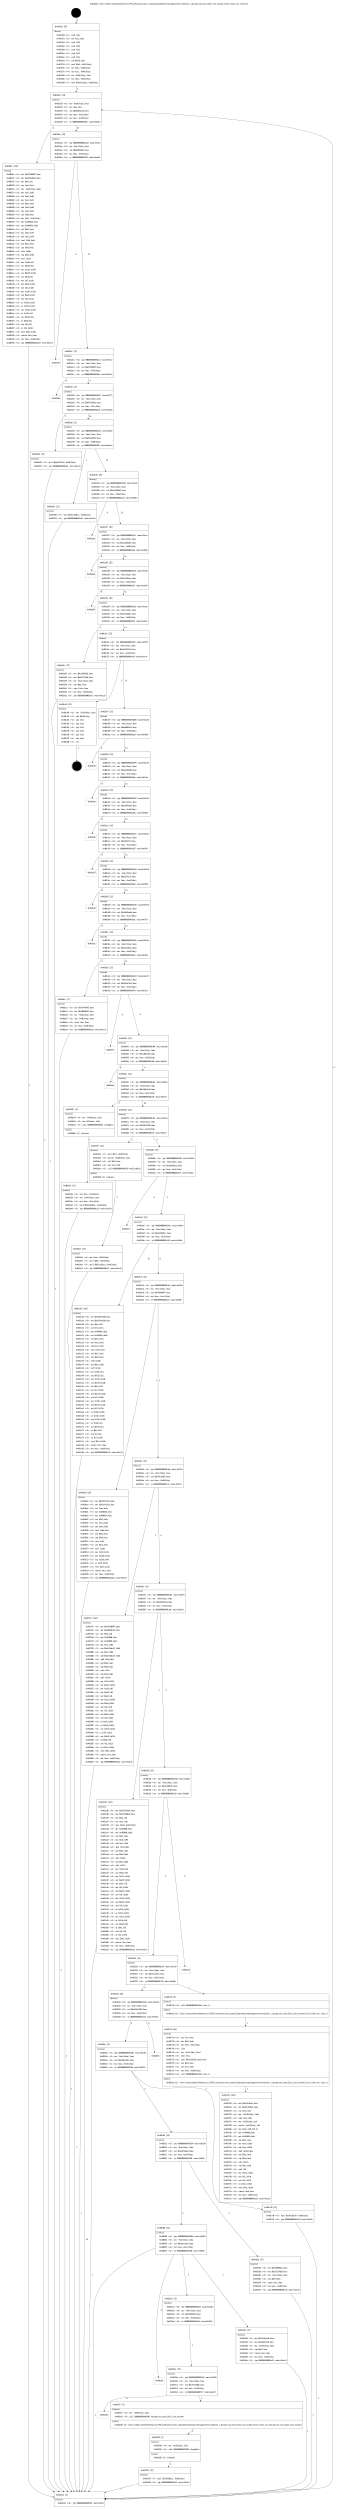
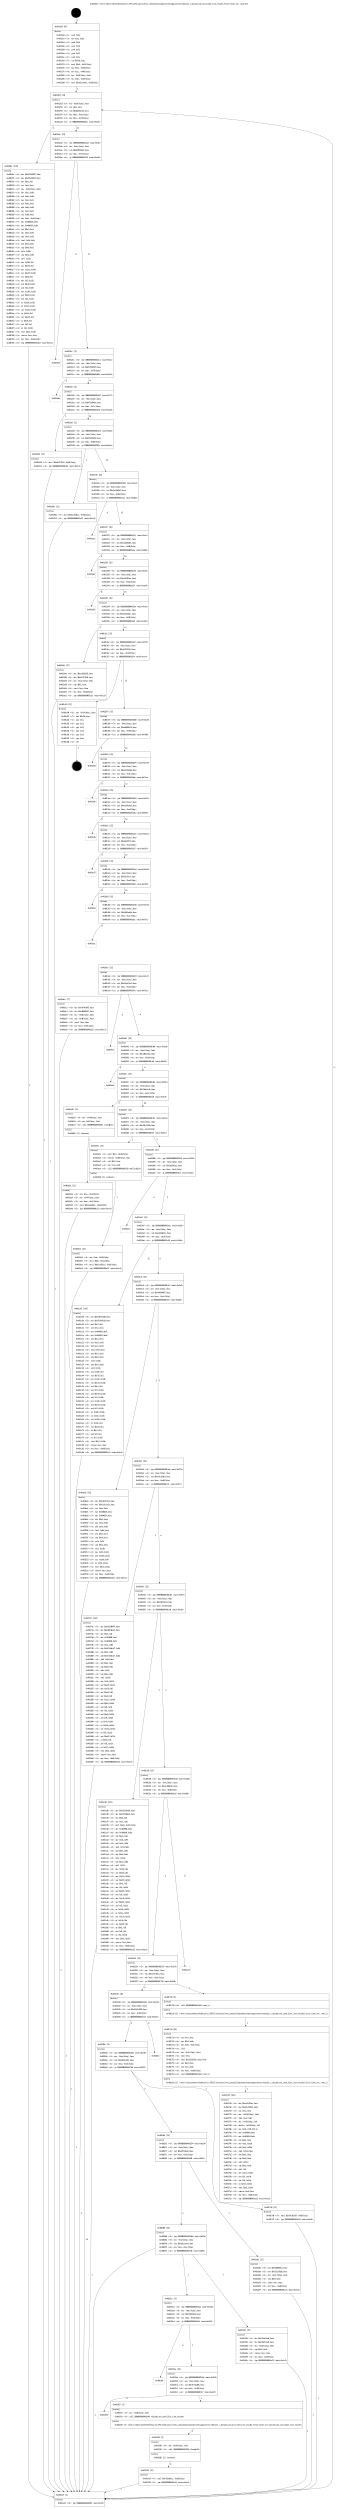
node "0x401411 [25]": removed
edge "0x401588 [25]" -> "0x401bf4": now "0x4015a1 [25]" -> "0x401bf4"
